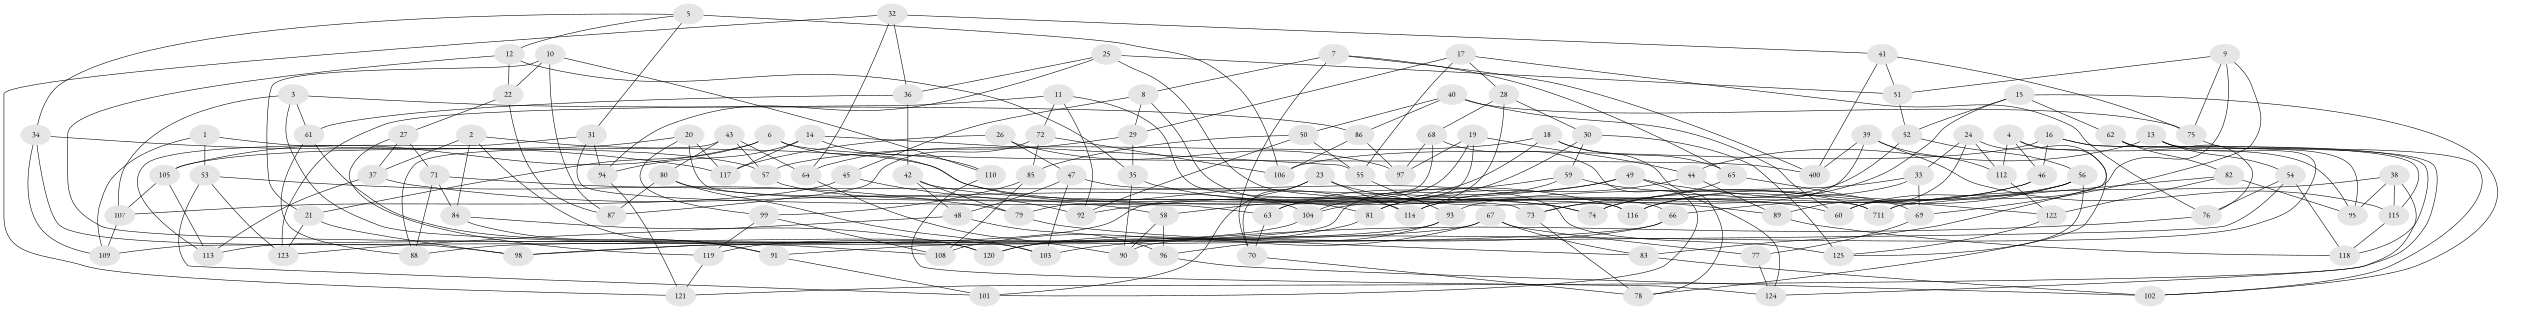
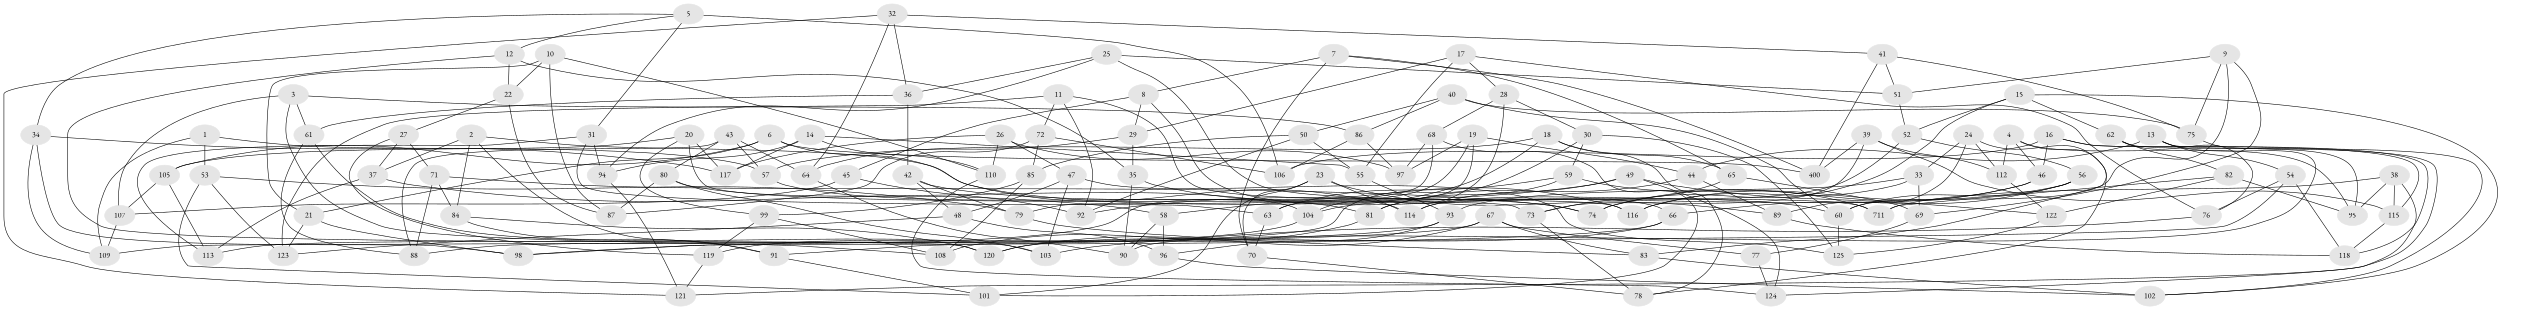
edge "26" -- "110": added
edge "56" -- "125": now "60" -- "125"
